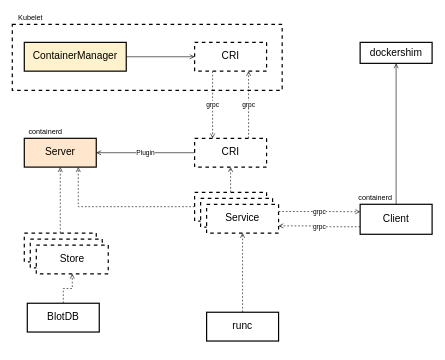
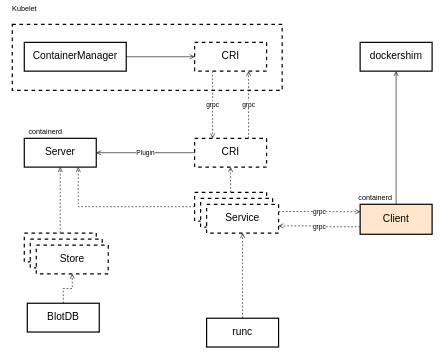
node "Kubelet": moved (30, 18) -> (24, 9)
node "dockershim": size 72x21 -> 72x29
node "ContainerManager": fillcolor #fff2cc -> #ffffff
node "Server": fillcolor #ffe6cc -> #ffffff
node "Client": fillcolor #ffffff -> #ffe6cc
node "runc": moved (243, 327) -> (243, 333)
